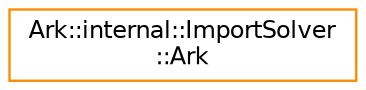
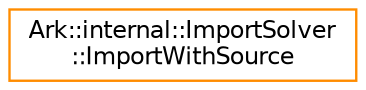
node "Ark::internal::ImportSolver ::Ark": label "Ark::internal::ImportSolver ::Ark" -> "Ark::internal::ImportSolver ::ImportWithSource"
